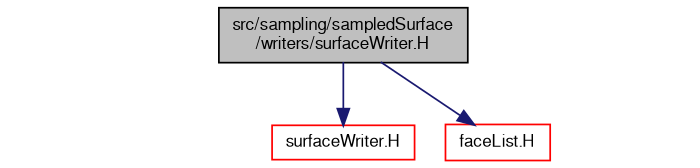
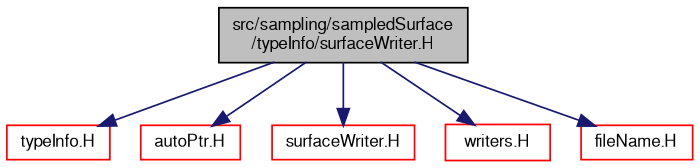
node "src/sampling/sampledSurface /writers/surfaceWriter.H": label "src/sampling/sampledSurface /writers/surfaceWriter.H" -> "src/sampling/sampledSurface /typeInfo/surfaceWriter.H"
node "typeInfo.H": added
node "autoPtr.H": added
node "faceList.H": label "faceList.H" -> "writers.H"
node "fileName.H": added
